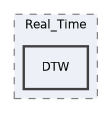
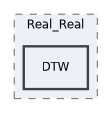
cluster "Real_Time": label "Real_Time" -> "Real_Real"
